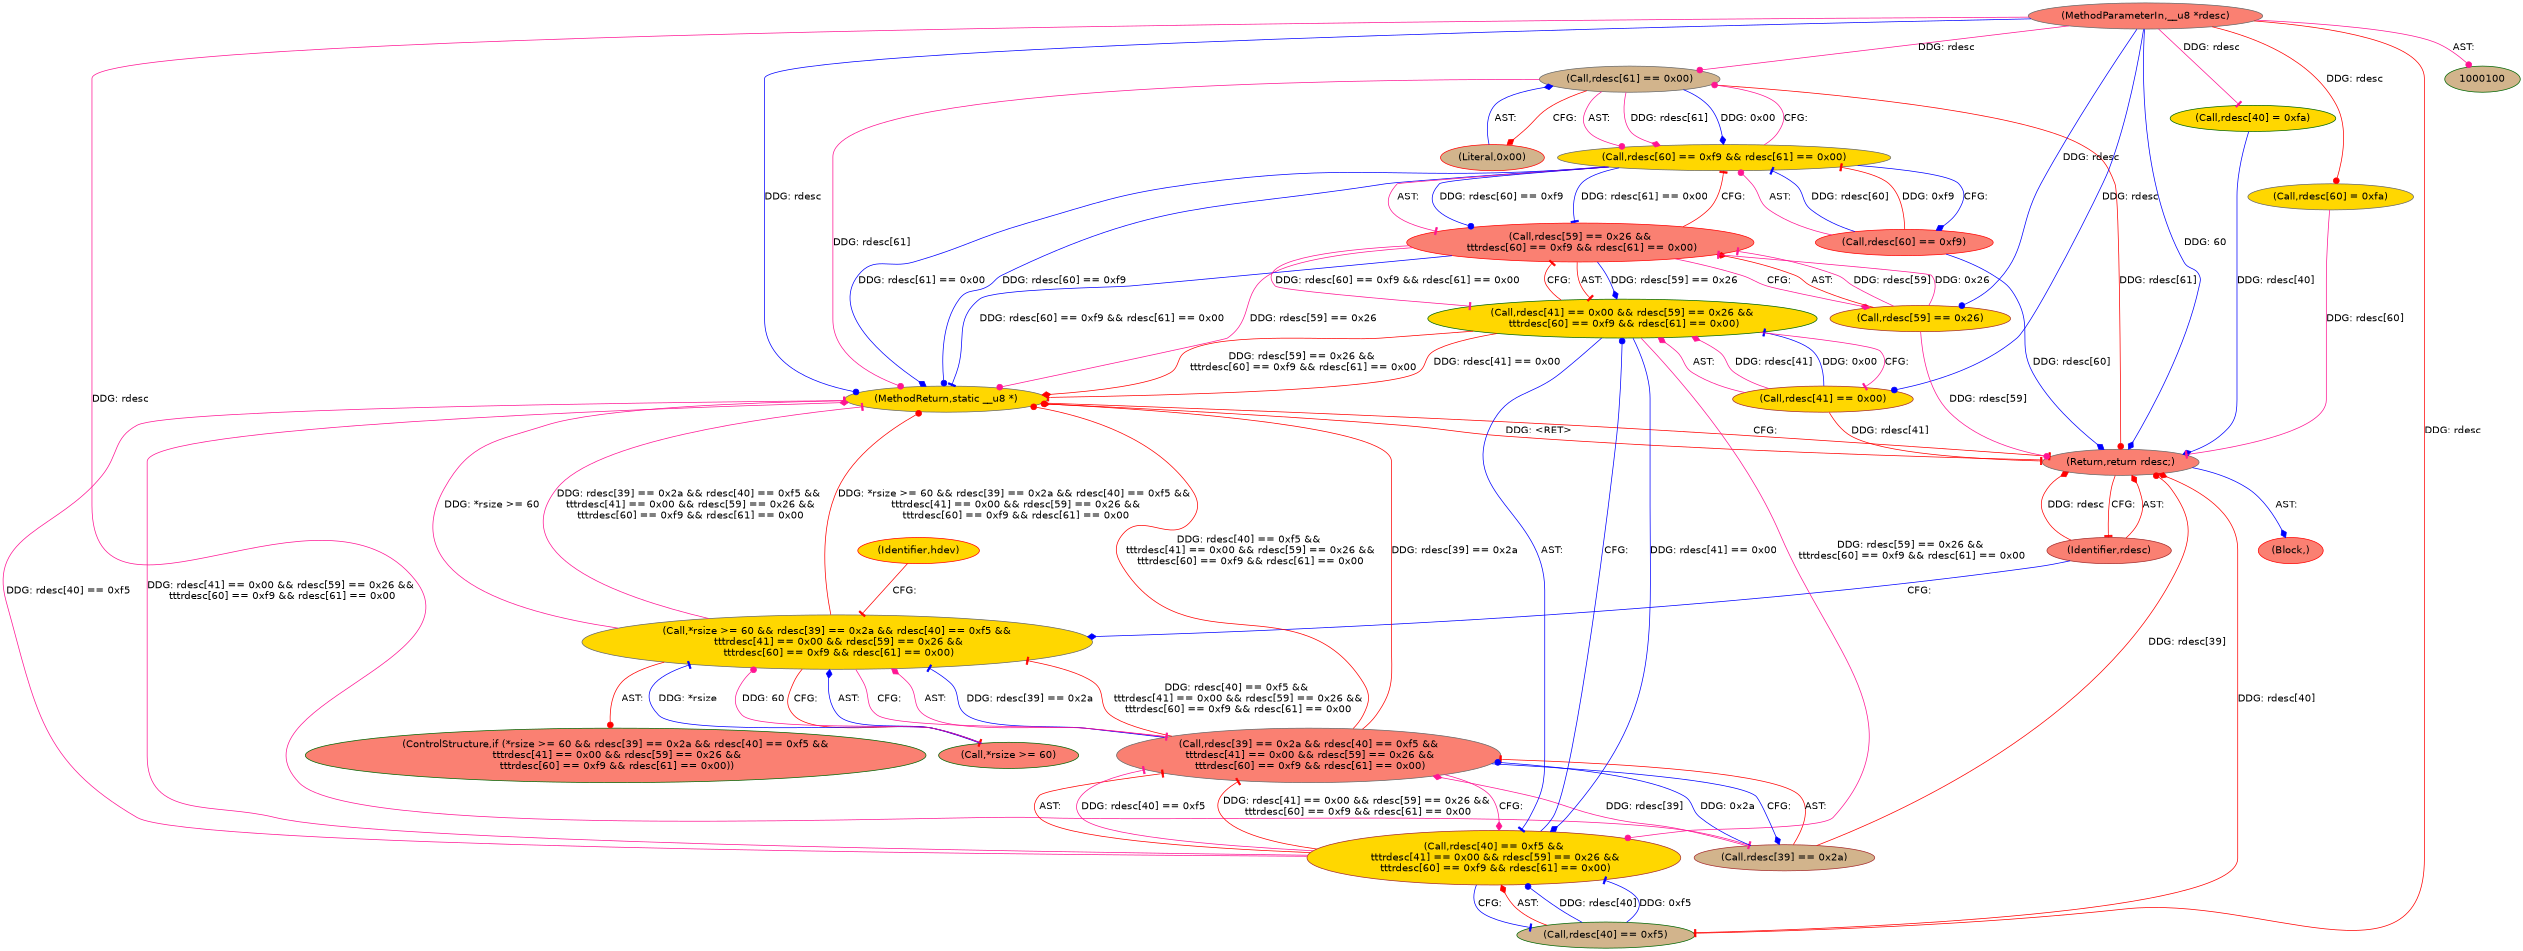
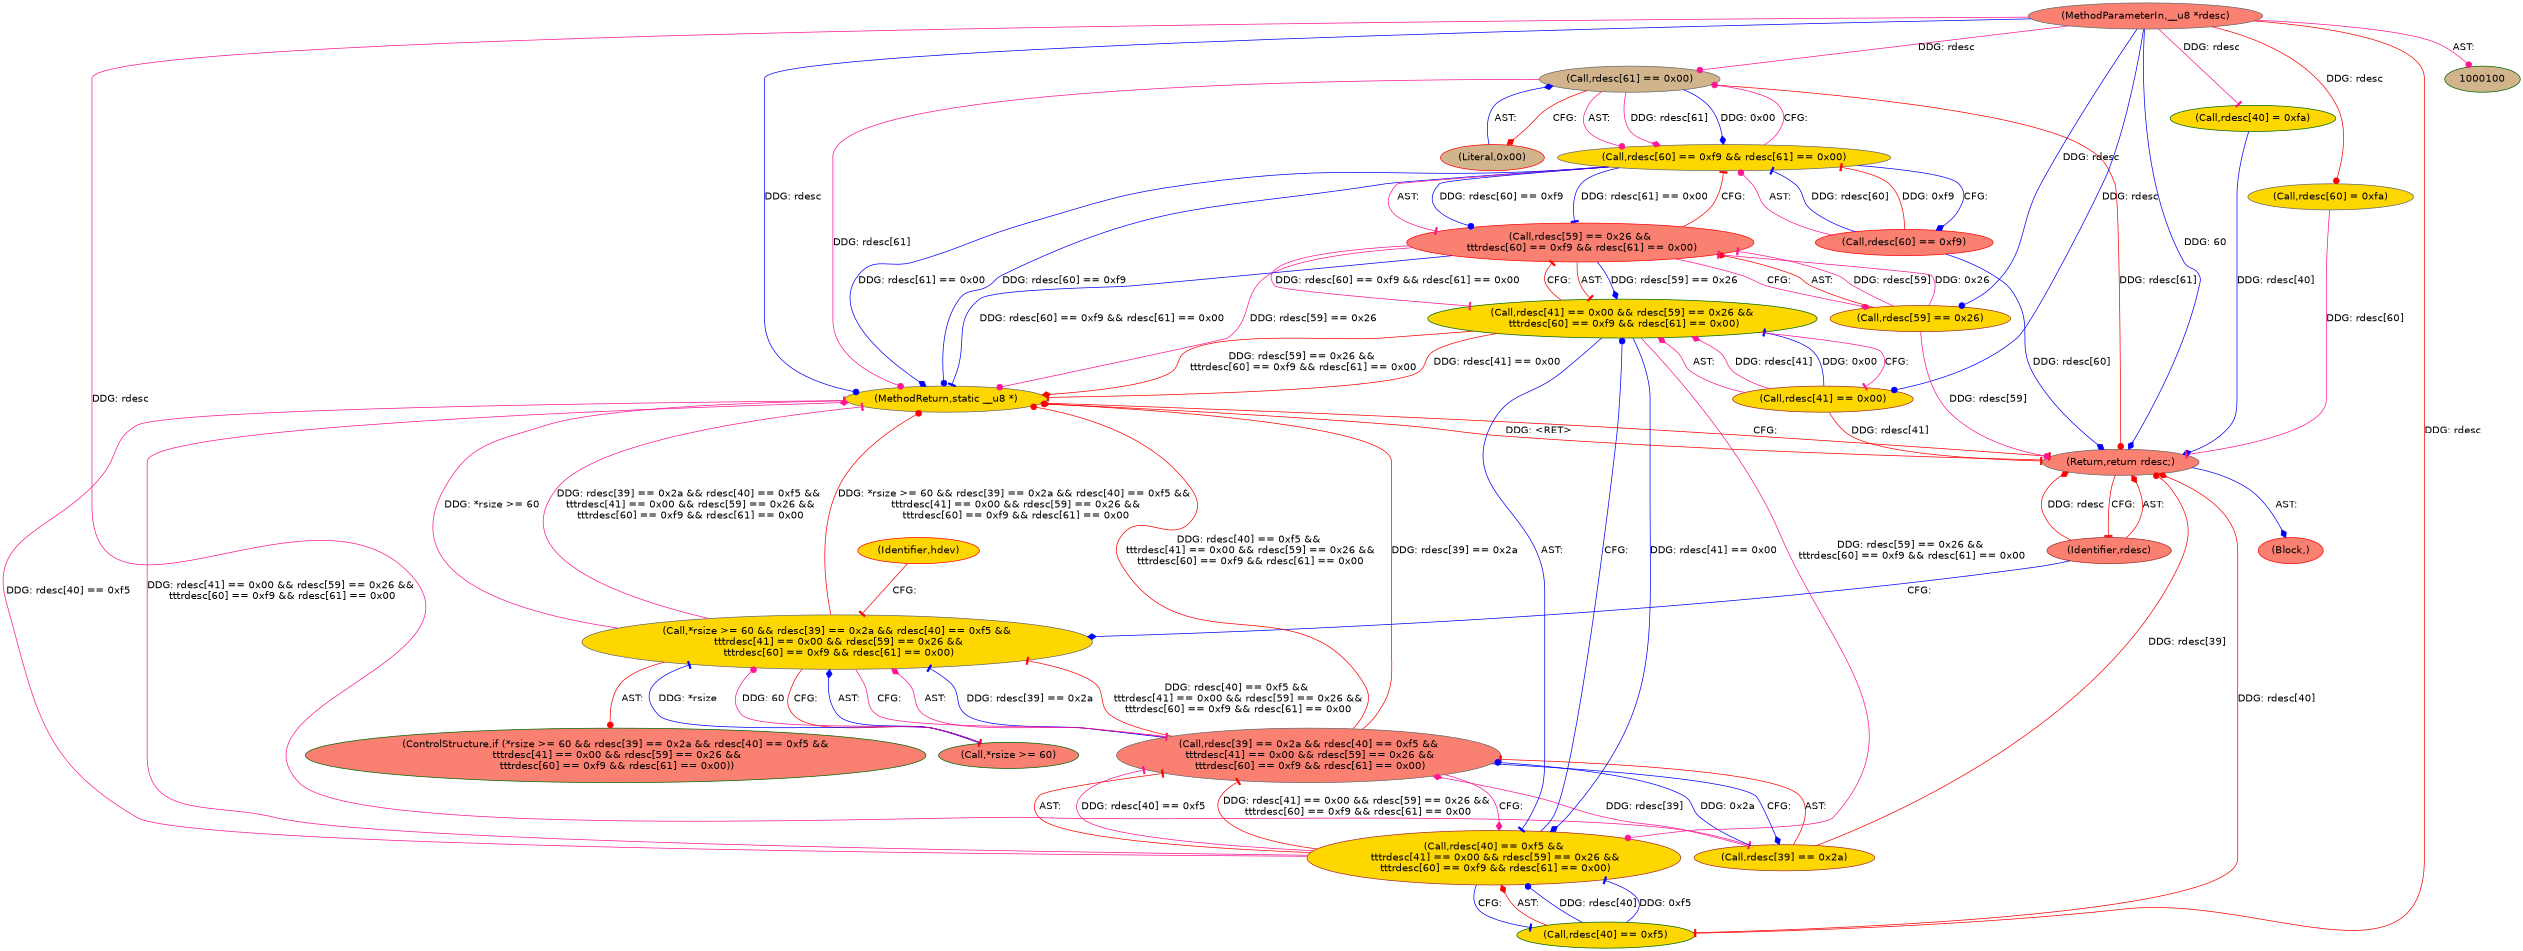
node "(Call,rdesc[39] == 0x2a)": fillcolor tan -> gold
node "(Call,rdesc[40] == 0xf5)": fillcolor tan -> gold
